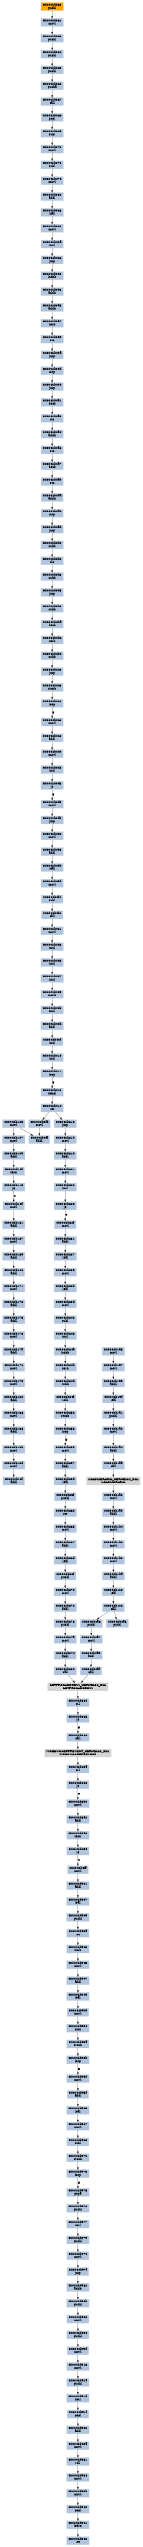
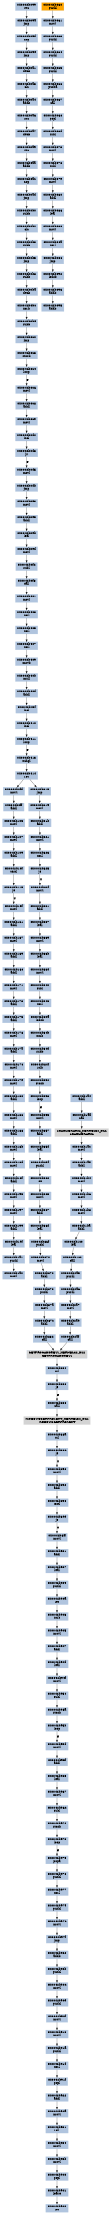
node "0x0042b097 xorb": removed
edge "0x0042b105 movl" -> "0x0042b0ff addl": reversed
edge "0x0042b18f addl" -> "0x0042b195 movl": added
edge "0x0042b1a2 movl" -> "0x0042b1a4 addl": removed
edge "0x0042b1c2 call" -> "0x0042b2a6 pushl": now "0x0042b2a5 pushl" -> "0x0042b2a6 pushl"
